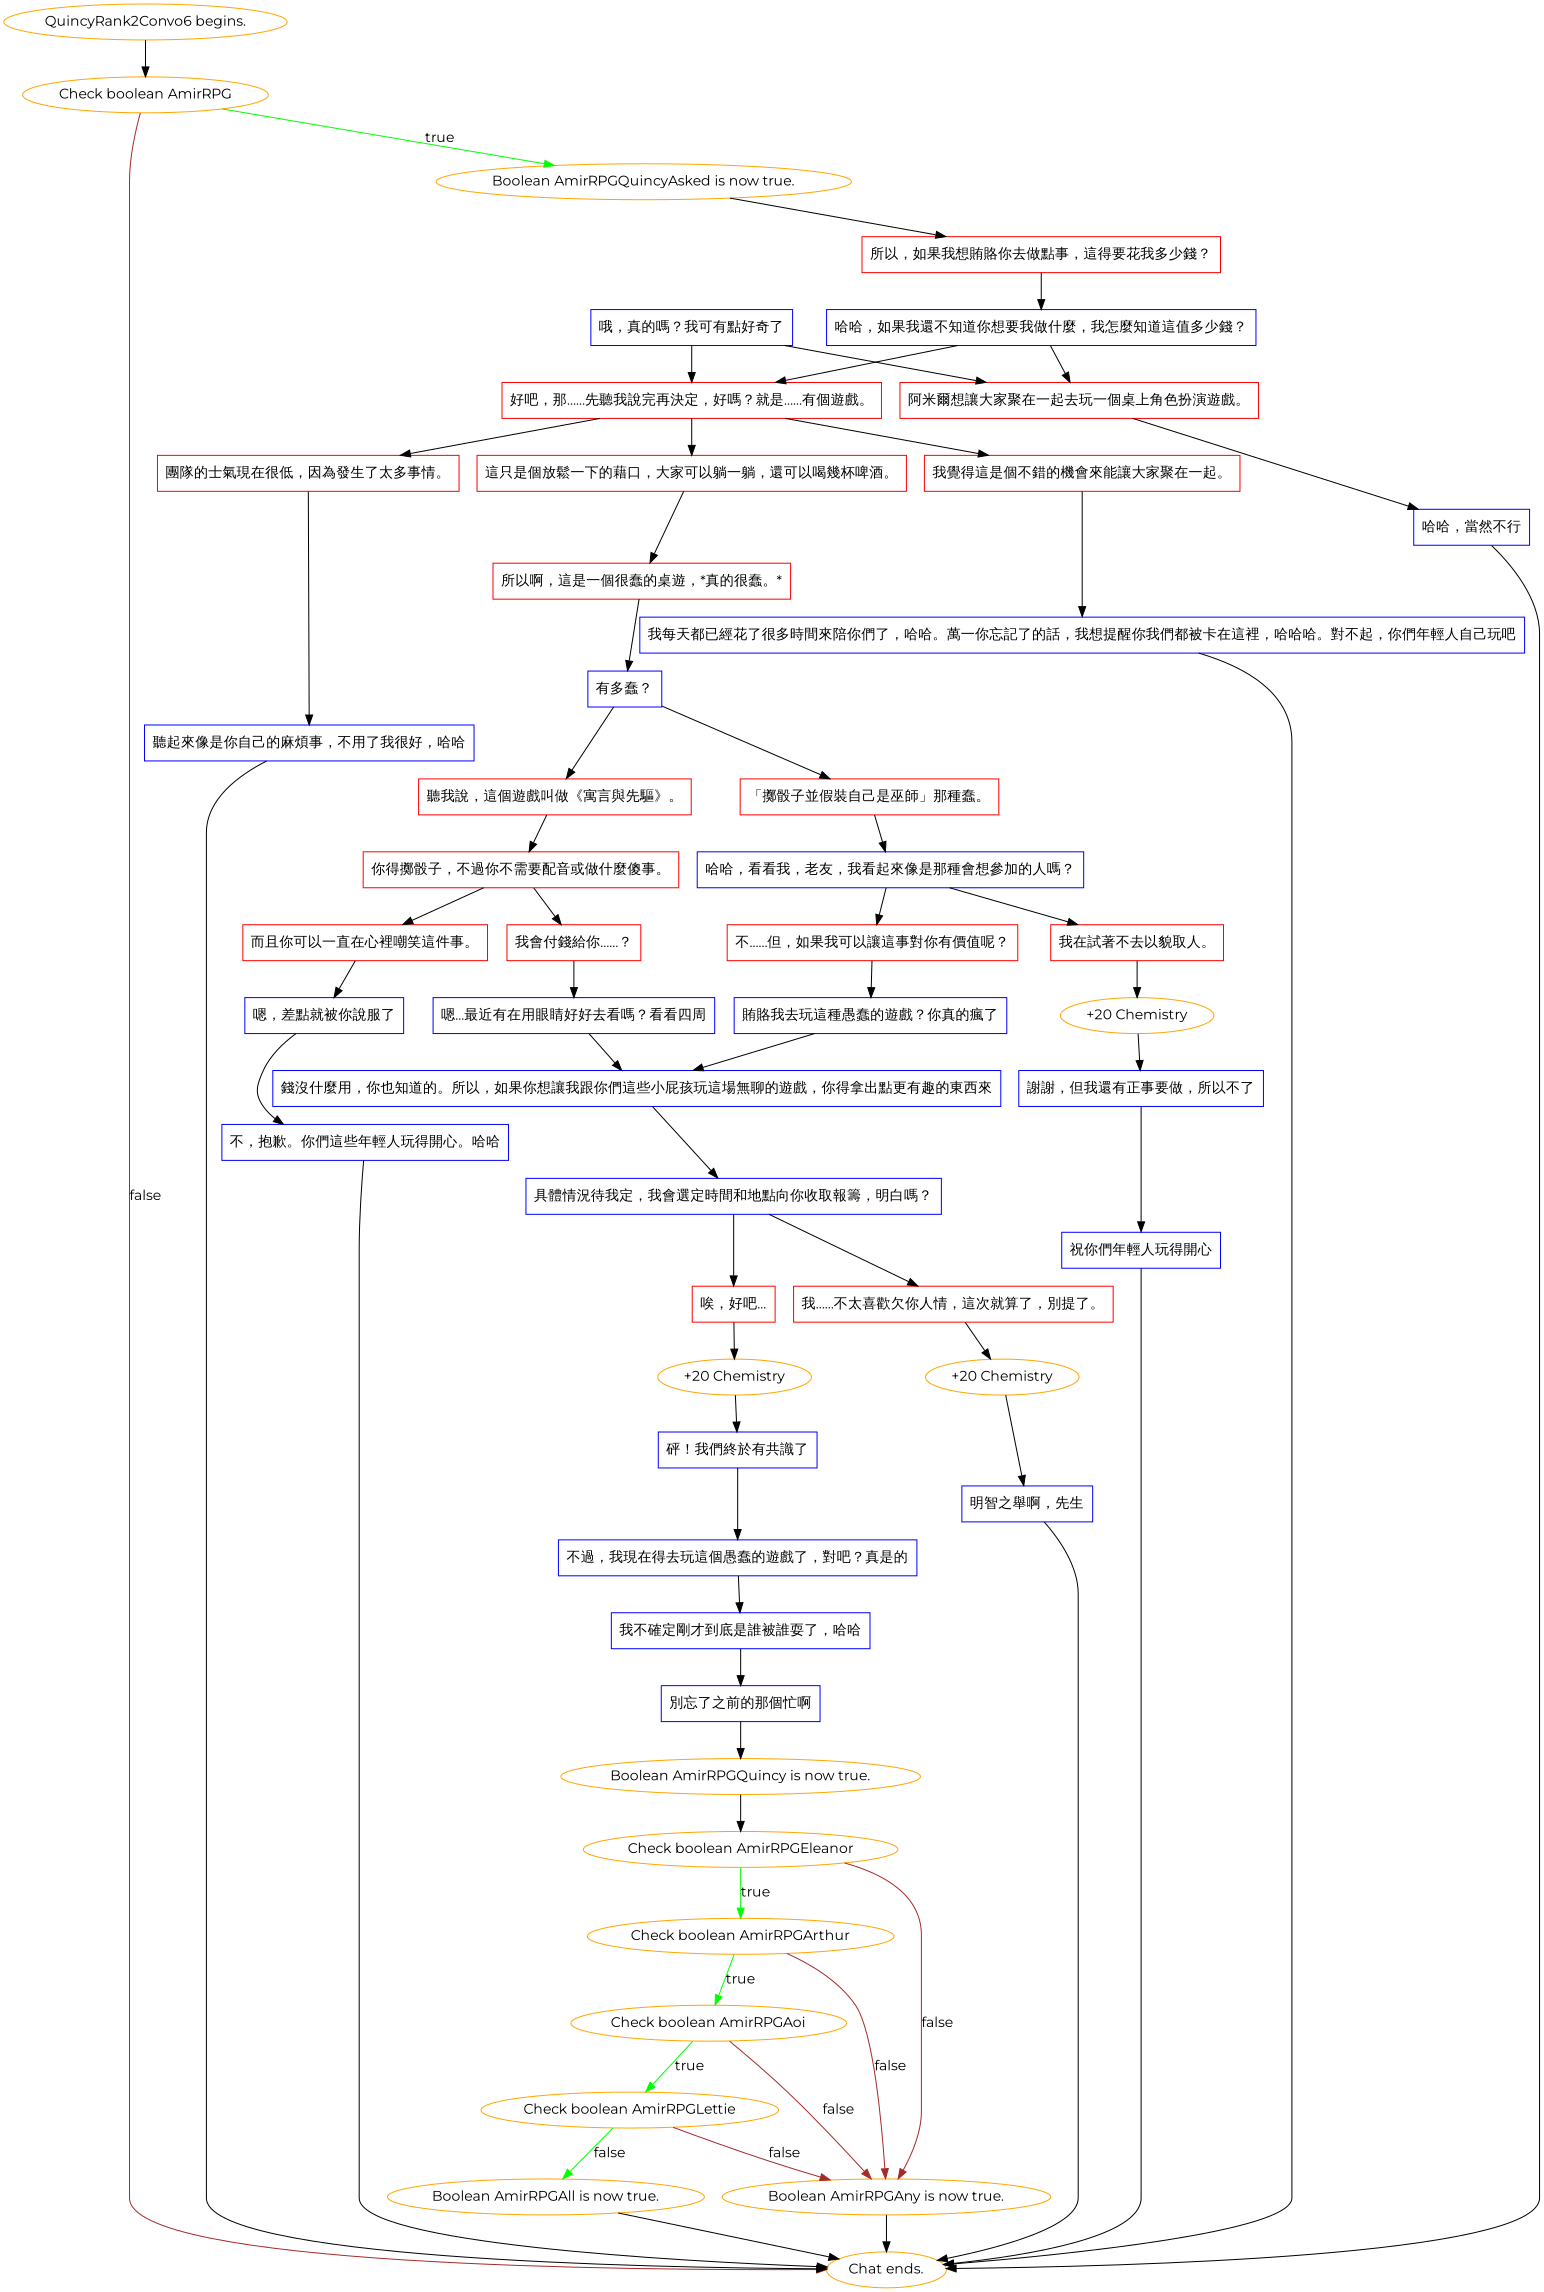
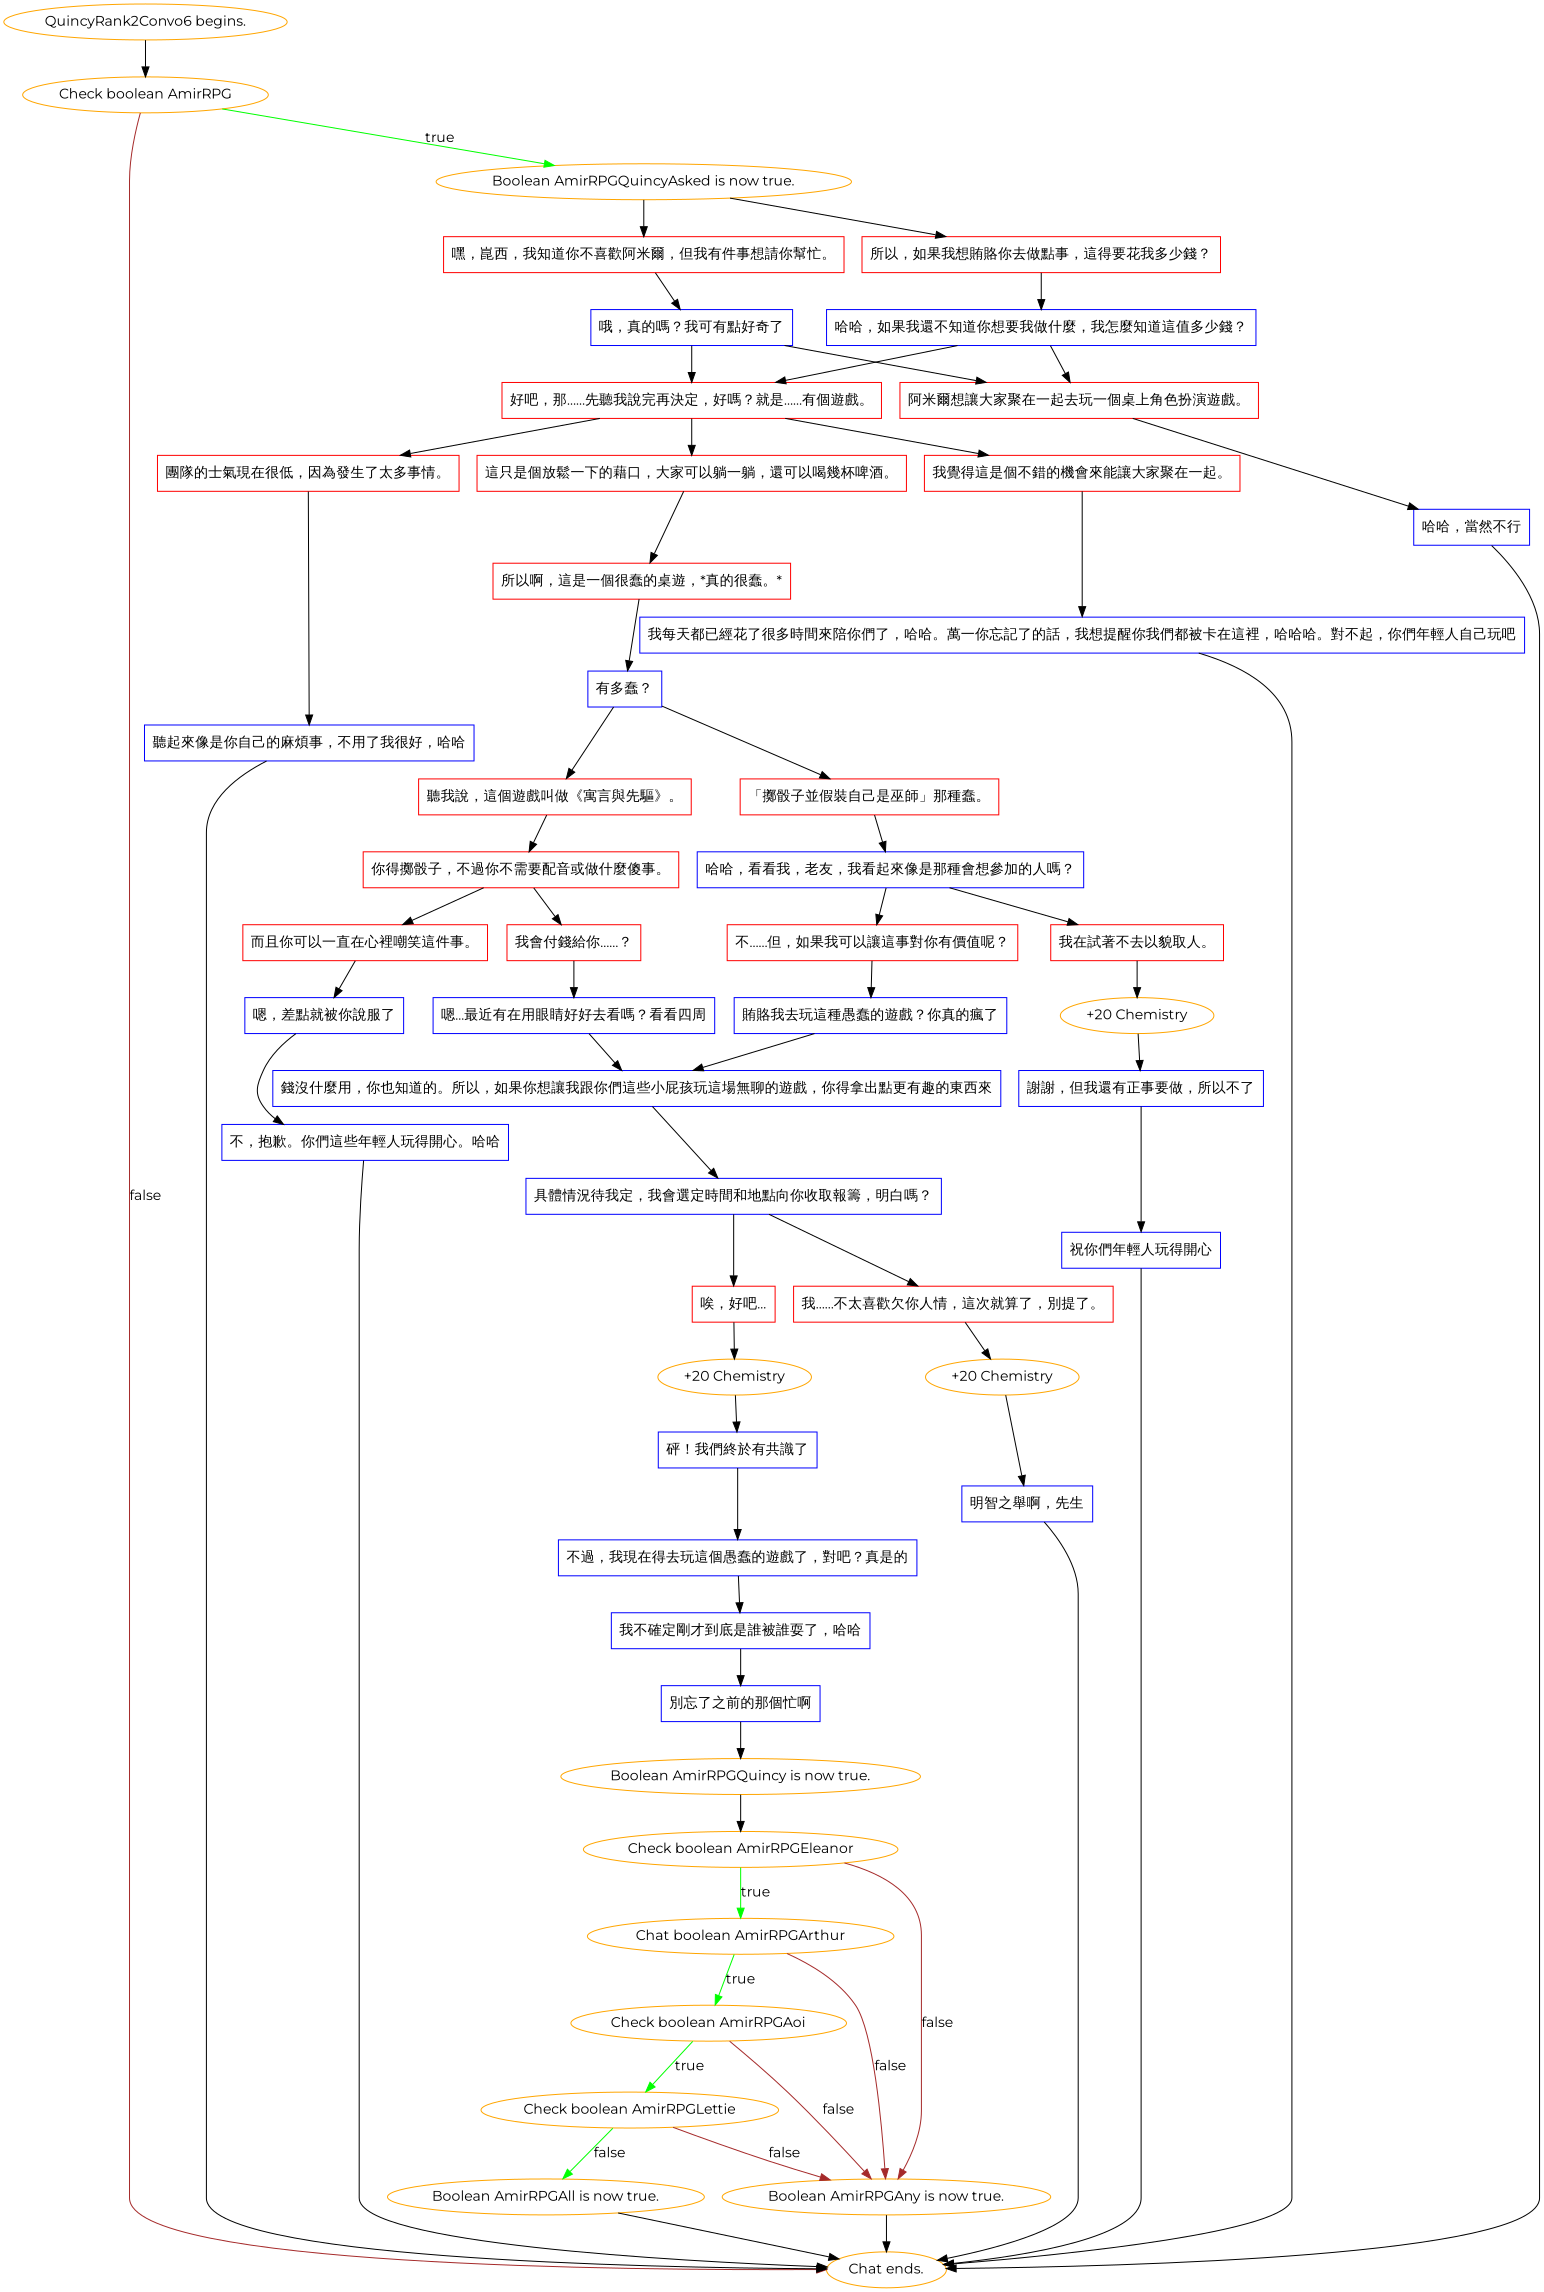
node "嘿，崑西，我知道你不喜歡阿米爾，但我有件事想請你幫忙。": added
node "Check boolean AmirRPGArthur": label "Check boolean AmirRPGArthur" -> "Chat boolean AmirRPGArthur"
